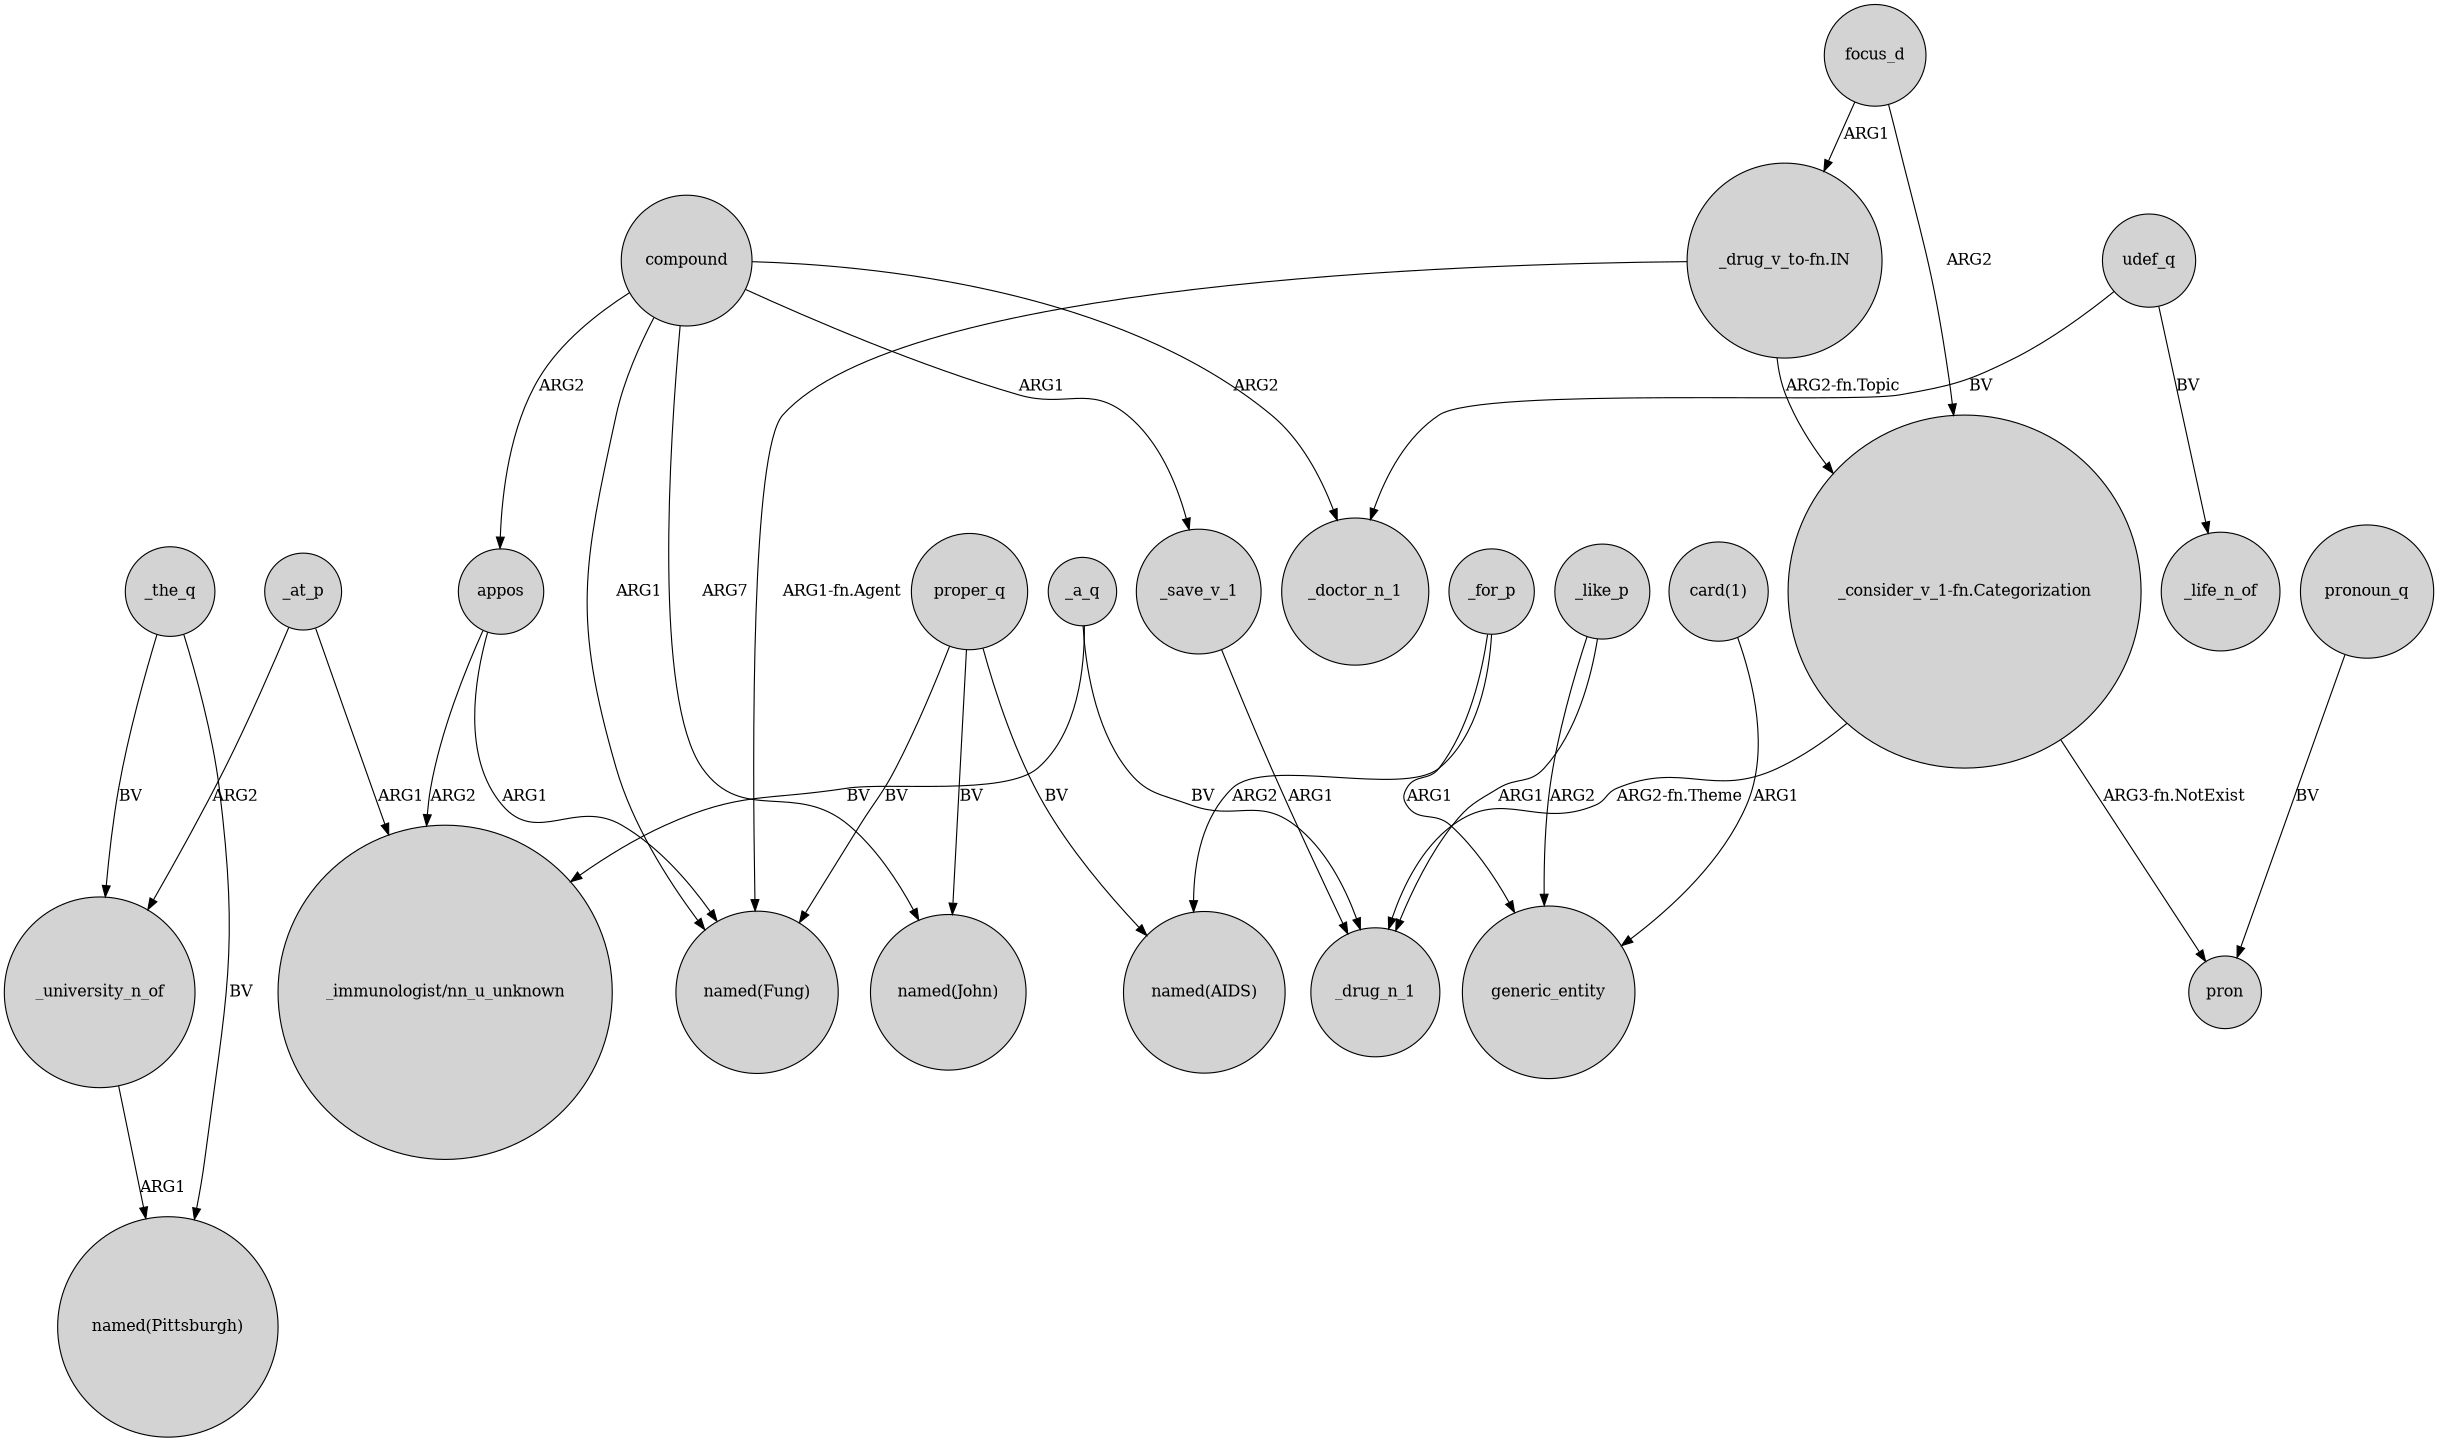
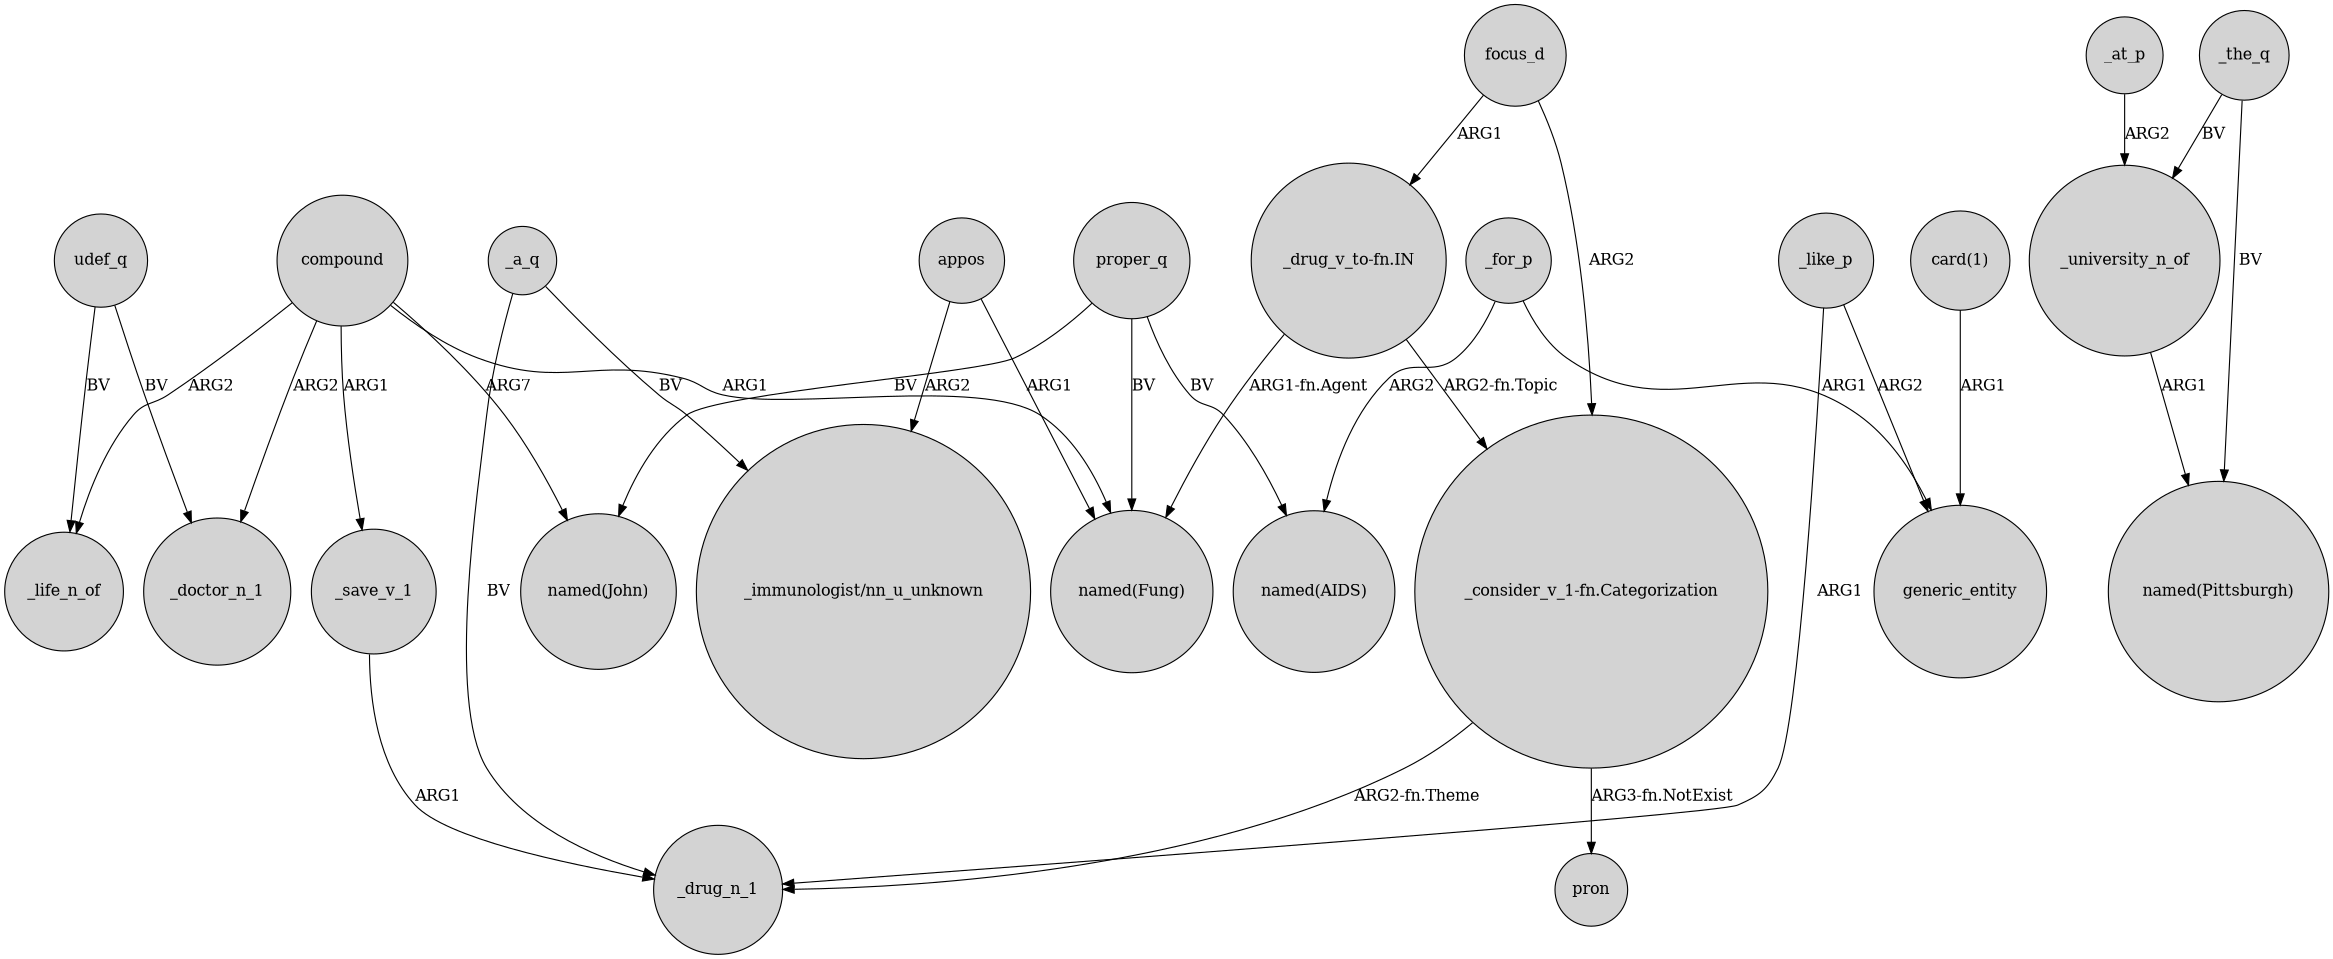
edge "compound" -> "appos": now "compound" -> "_life_n_of"
node "pronoun_q": removed
edge "_at_p" -> "_immunologist/nn_u_unknown": removed, label "ARG1"
